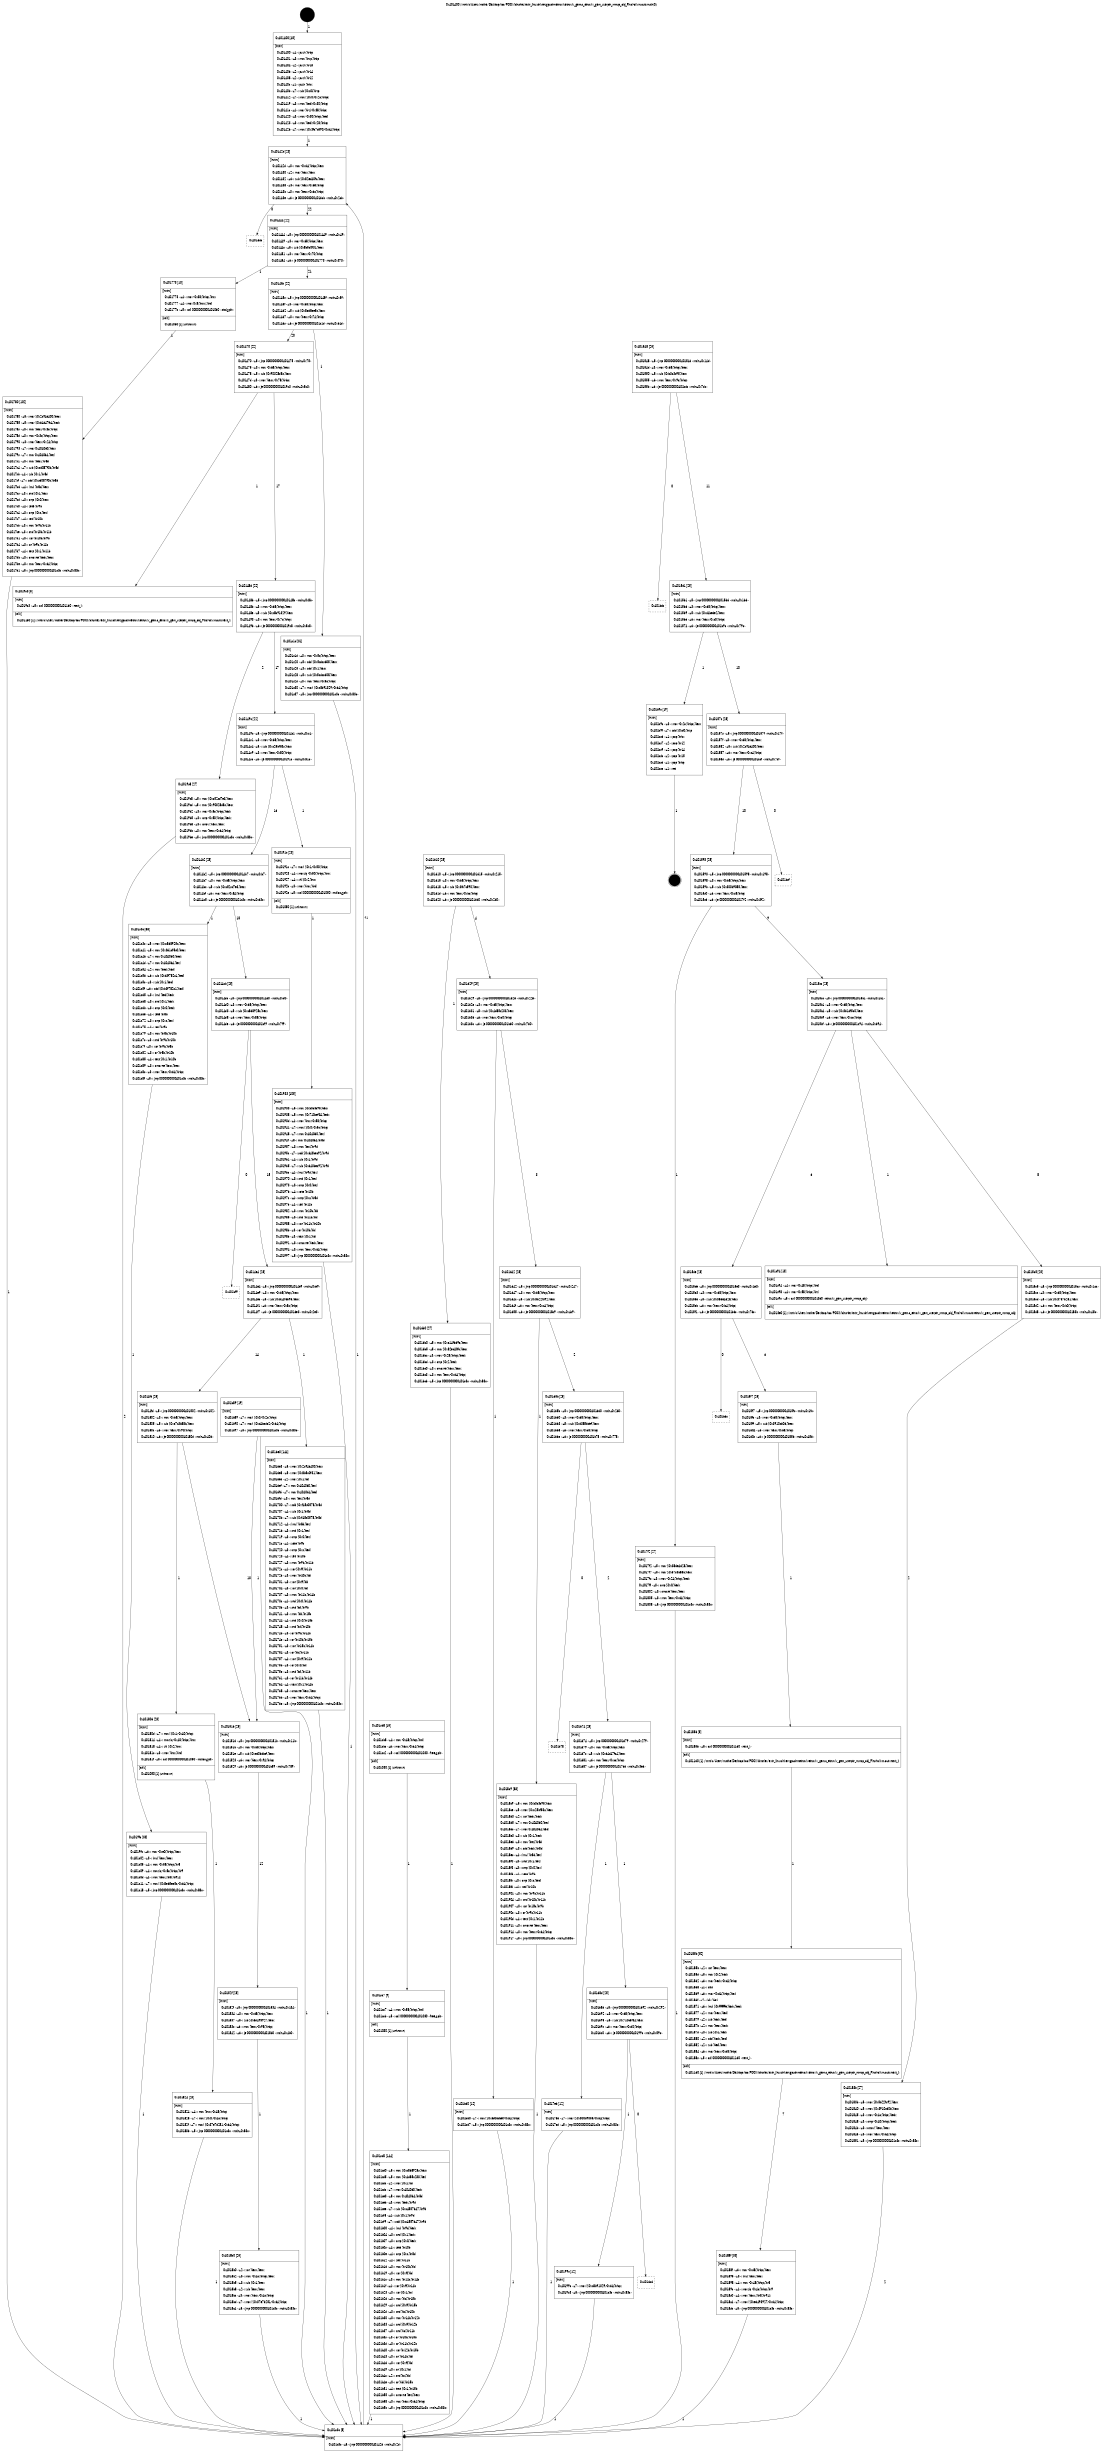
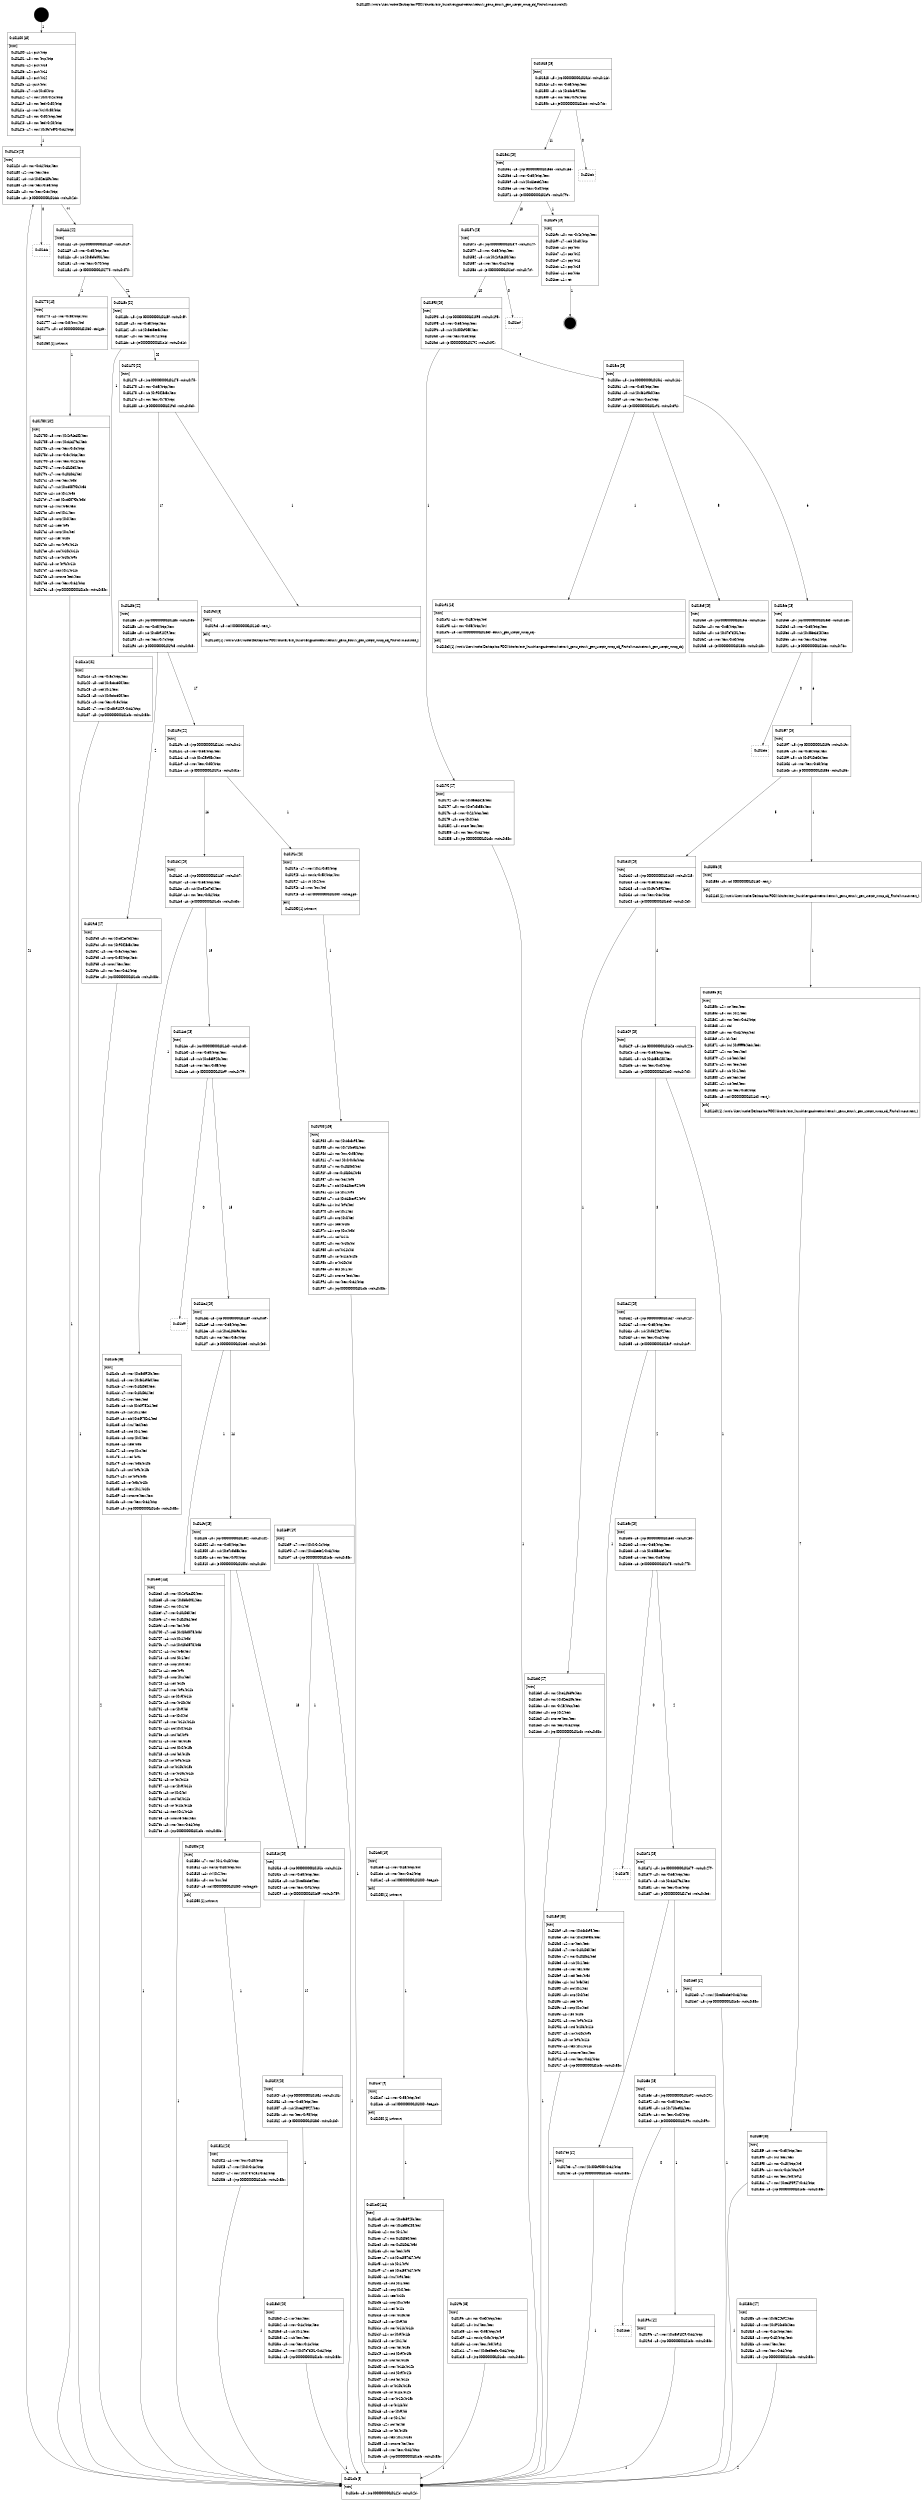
edge "0x4015f7 [25]" -> "0x401610 [25]": added, label "5"
edge "0x401a3c [88]" -> "0x4019fc [33]": now "0x401a3c [88]" -> "0x401c3c [5]"
edge "0x4015c5 [25]" -> "0x40183b [27]": removed, label "2"
